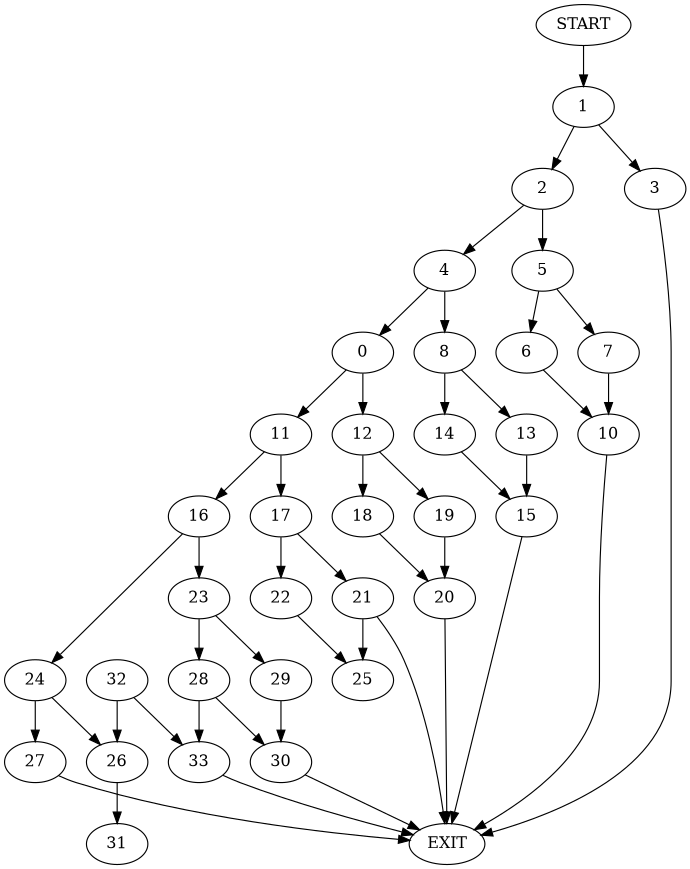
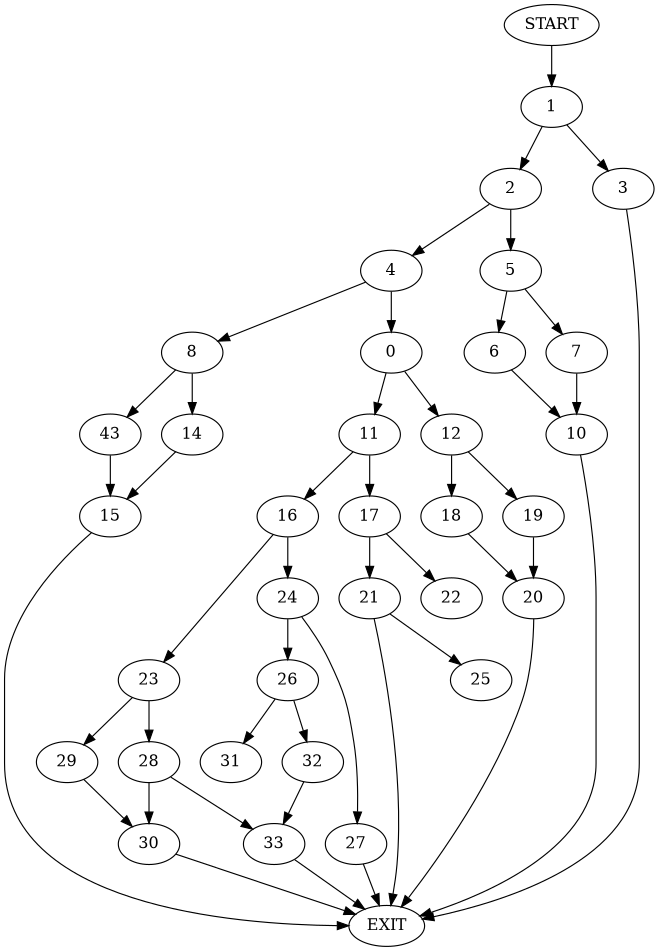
node "13": label "13" -> "43"
edge "22" -> "25": removed
edge "32" -> "26": reversed
